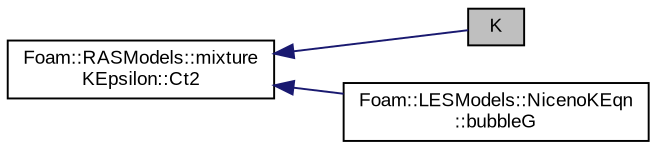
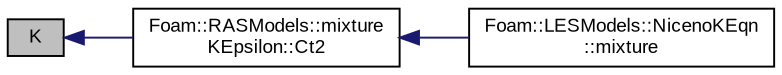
edge "K" -> "Foam::RASModels::mixture KEpsilon::Ct2": reversed
node "Foam::LESModels::NicenoKEqn ::bubbleG": label "Foam::LESModels::NicenoKEqn ::bubbleG" -> "Foam::LESModels::NicenoKEqn ::mixture"
